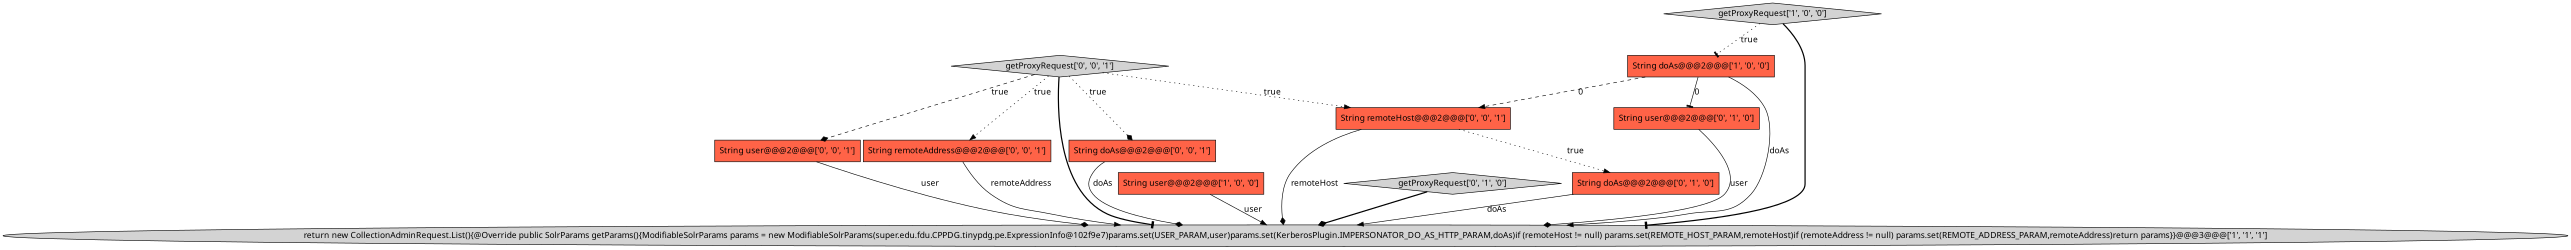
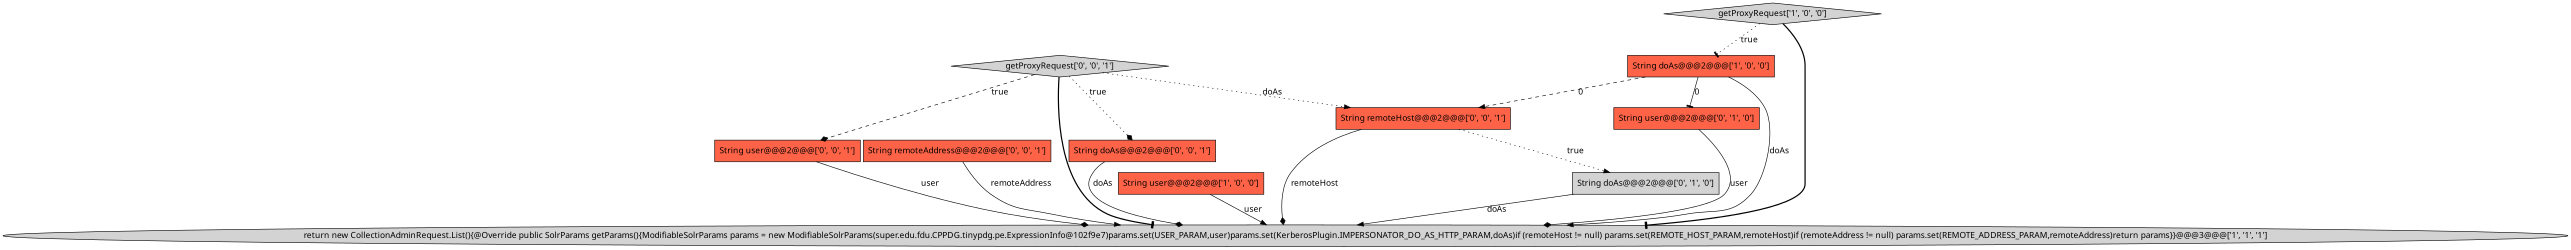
edge "getProxyRequest['0', '0', '1']" -> "String remoteHost@@@2@@@['0', '0', '1']": label "true" -> "doAs"
edge "getProxyRequest['0', '0', '1']" -> "String remoteAddress@@@2@@@['0', '0', '1']": removed, label "true"
node "getProxyRequest['0', '1', '0']": removed
node "String doAs@@@2@@@['0', '1', '0']": fillcolor tomato -> lightgray
